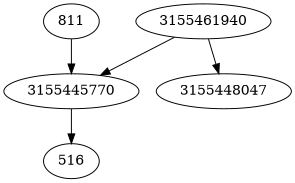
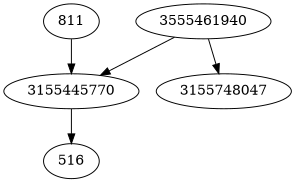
node "3155461940": label "3155461940" -> "3555461940"
node "3155448047": label "3155448047" -> "3155748047"
